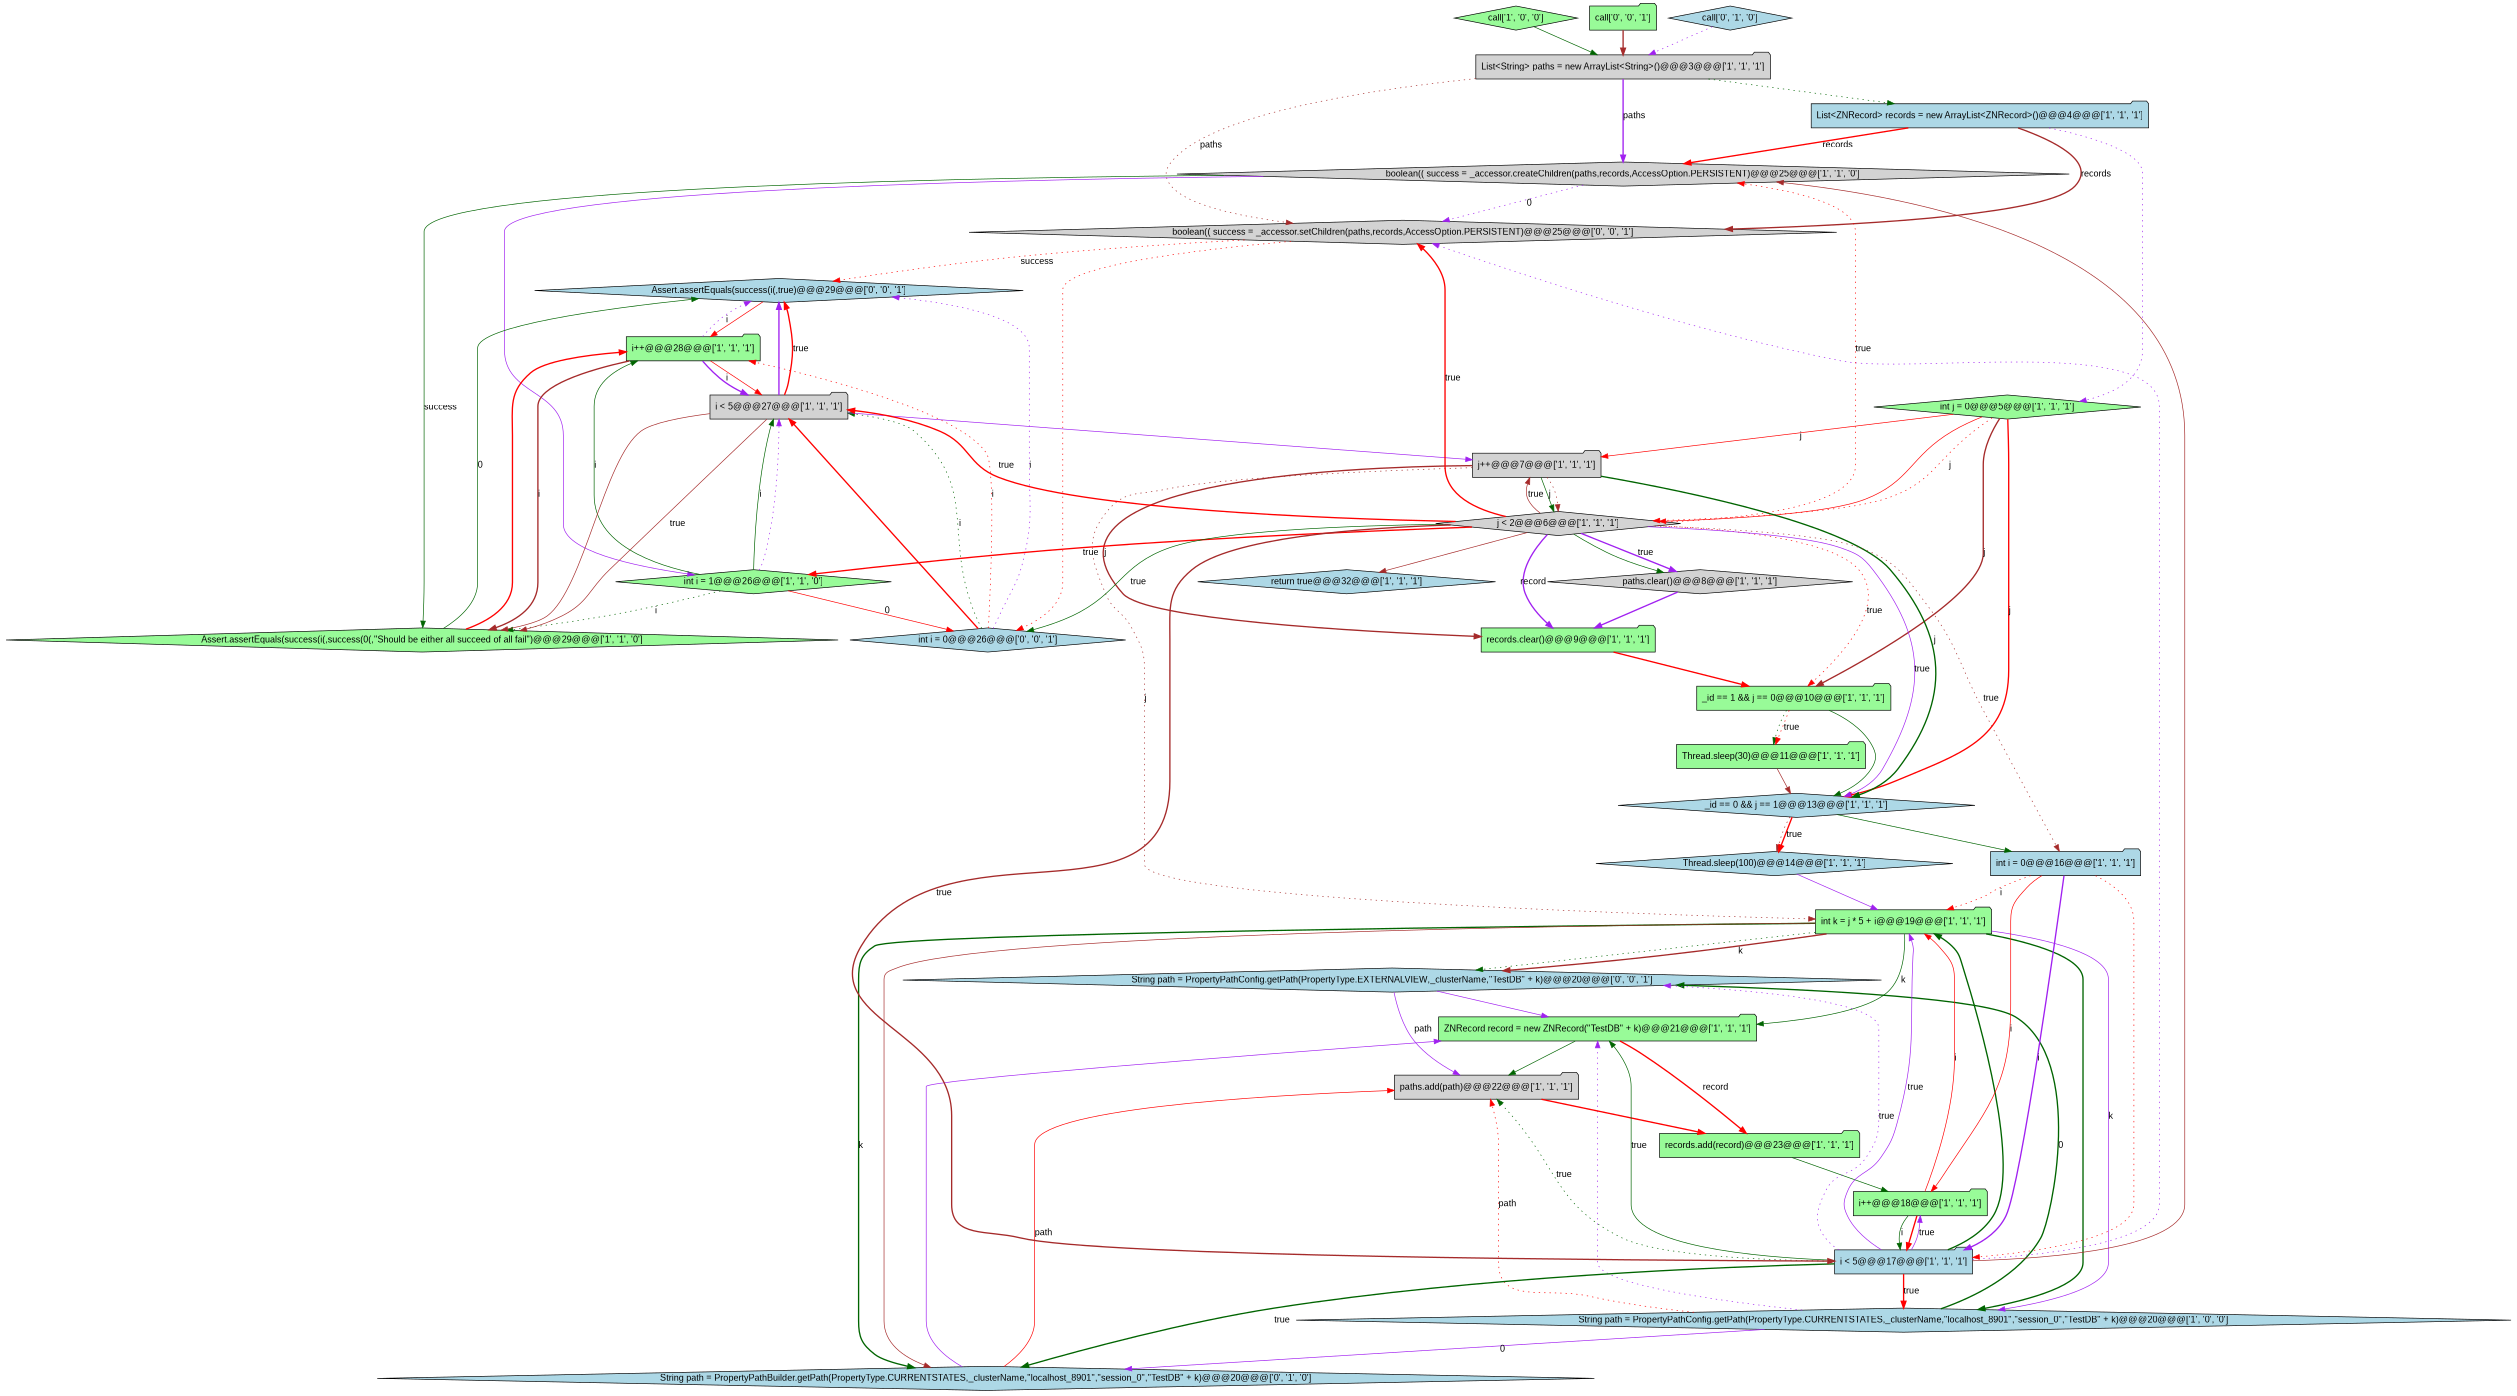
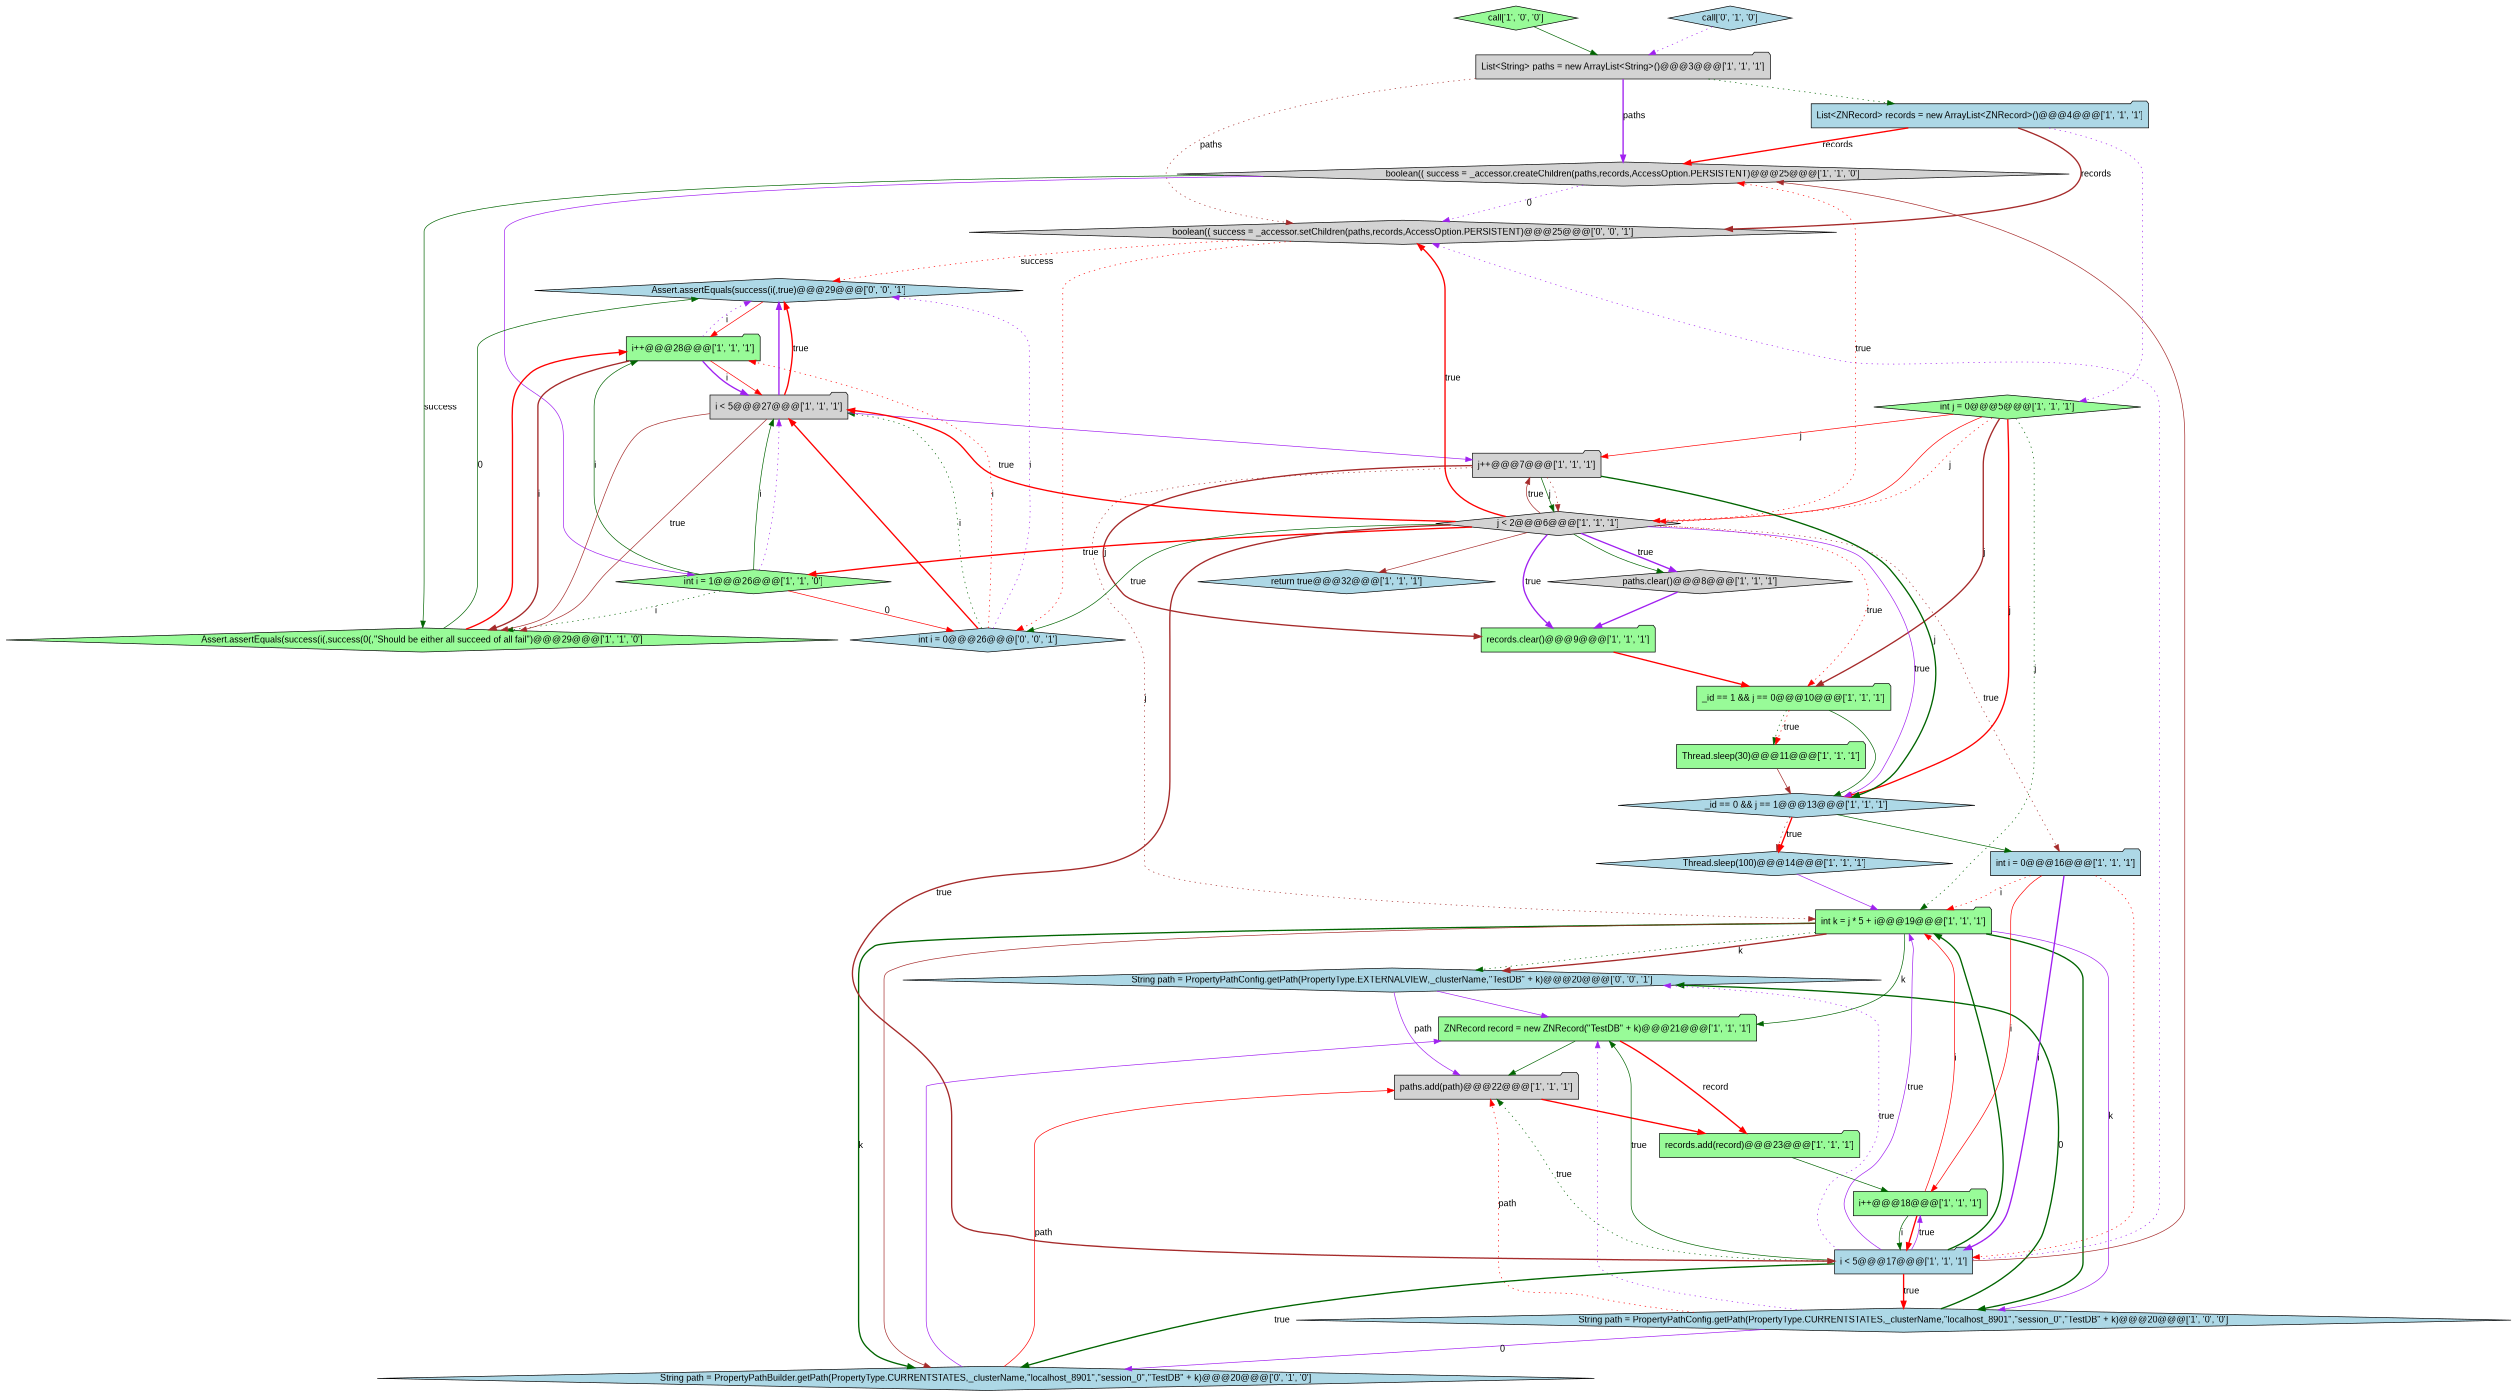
node "call['0', '0', '1']": removed
edge "j < 2@@@6@@@['1', '1', '1']" -> "records.clear()@@@9@@@['1', '1', '1']": label "record" -> "true"
edge "int j = 0@@@5@@@['1', '1', '1']" -> "int k = j * 5 + i@@@19@@@['1', '1', '1']": added, label "j"
